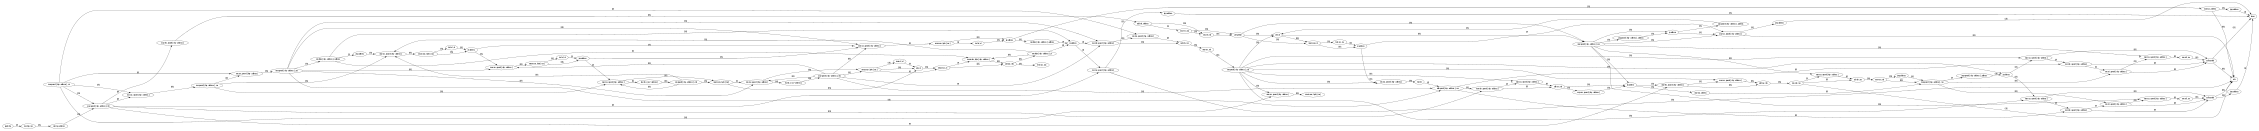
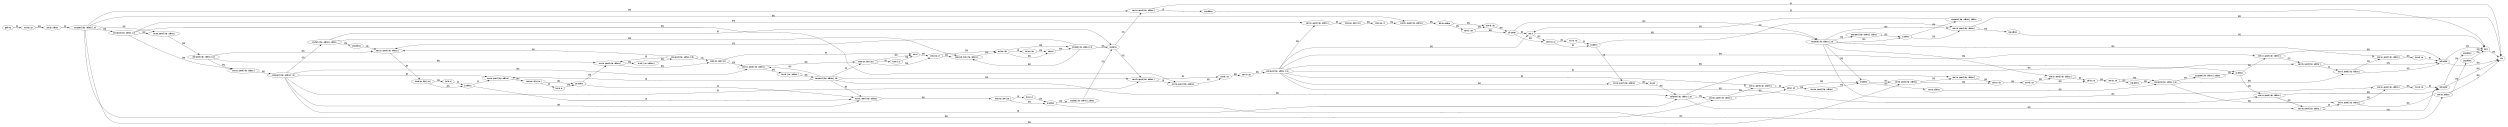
node "movsx eax , al": added
node "setne al": added
edge "mov qword [ rbp - address ] , rsi" -> "mov qword [ rbp - address ] , rdi": reversed
edge "mov rdx , rax" -> "retn": now "leave" -> "retn"
